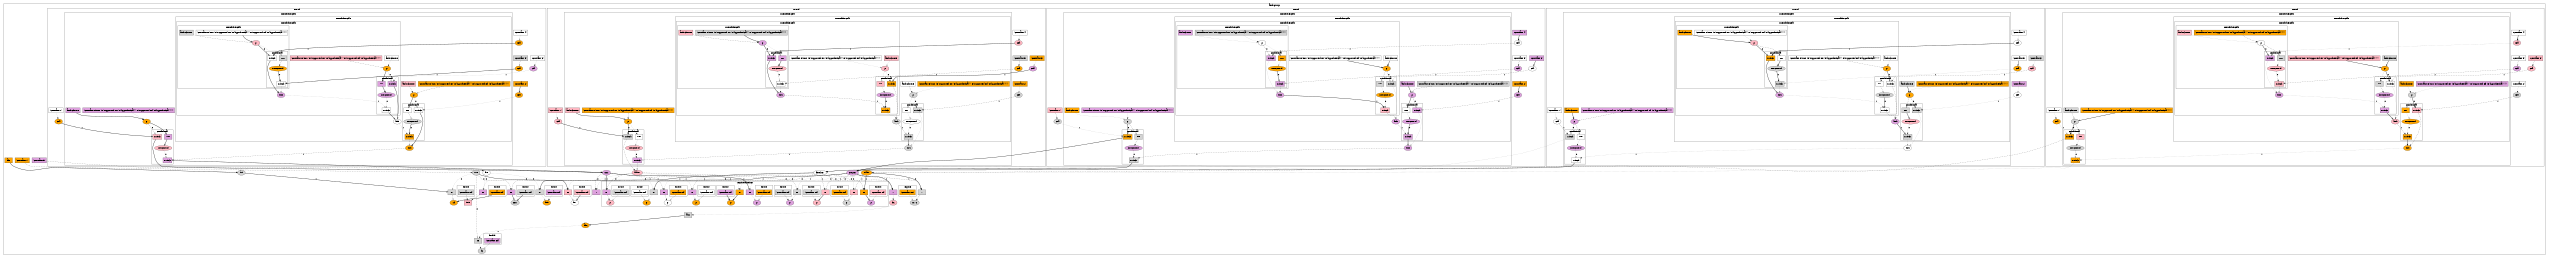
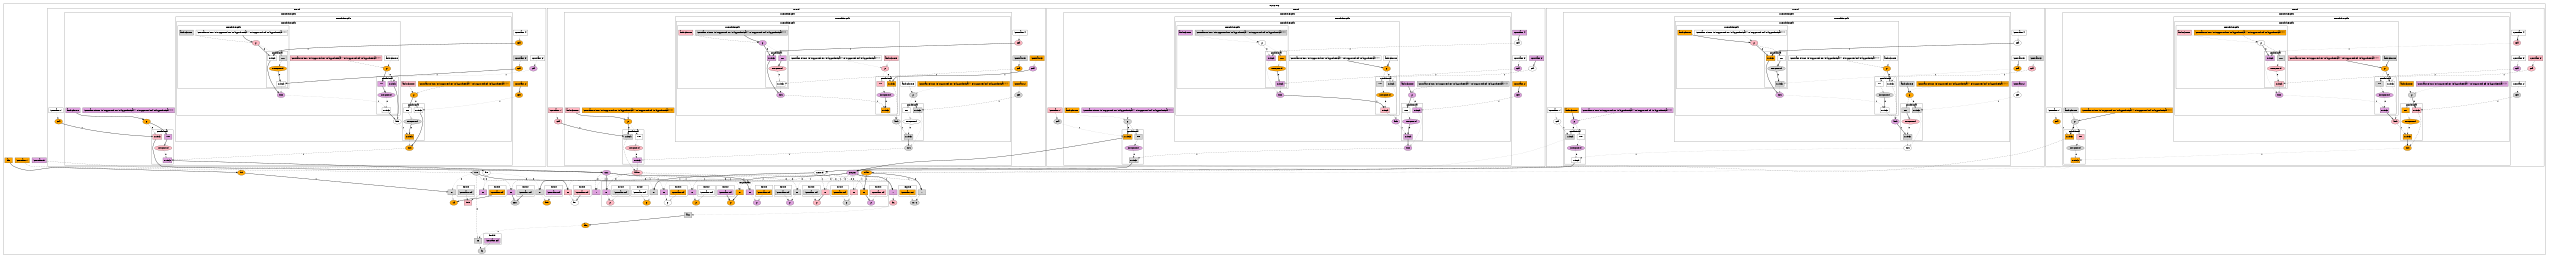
cluster "amb-group": label "amb-group" -> "top-group"
node "as-f": fillcolor lightgrey -> orange
node "fletcher": label "fletcher" -> "control"
cluster "require-distinct": label "require-distinct" -> "require-abs"
